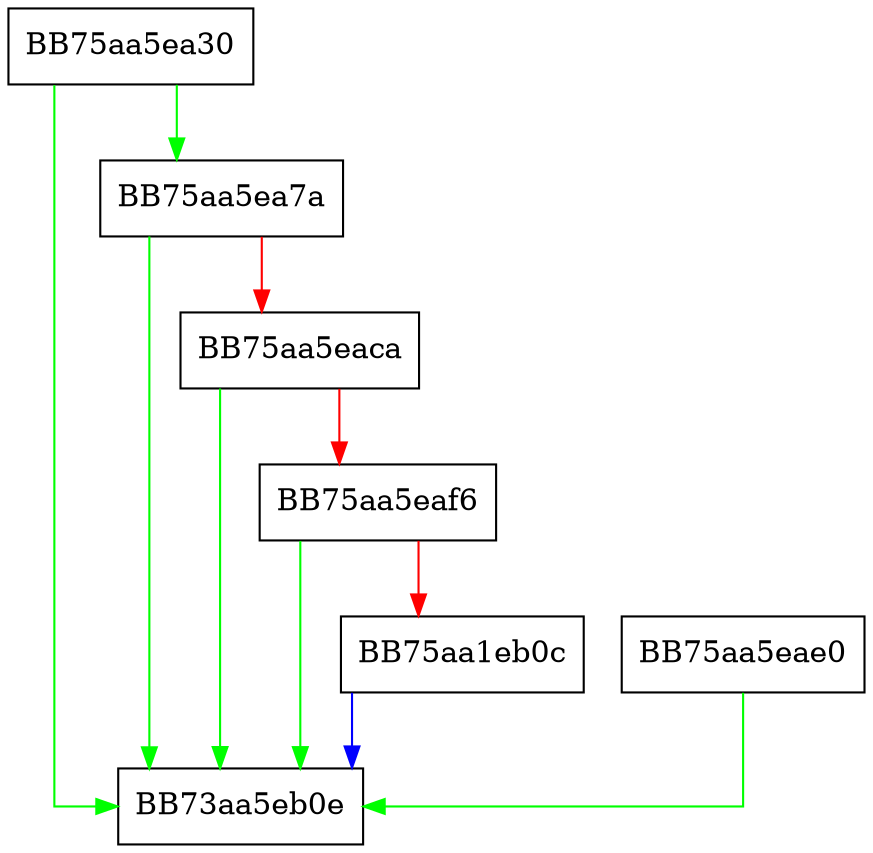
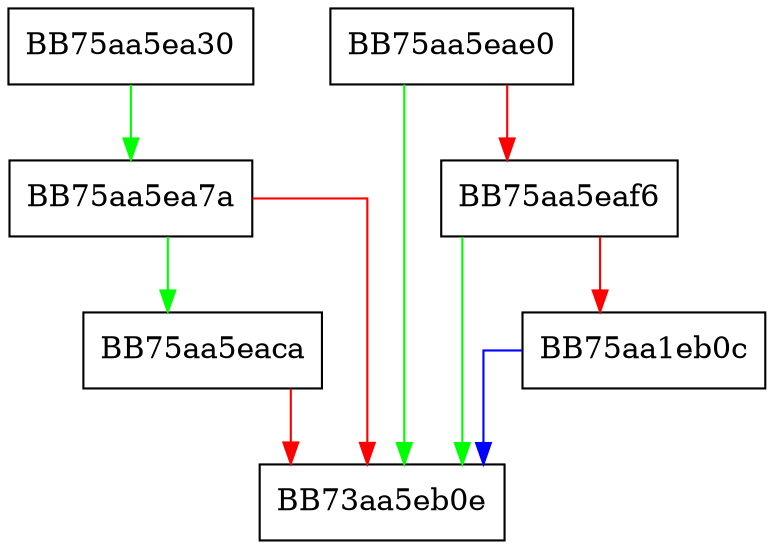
edge "BB75aa5ea7a" -> "BB75aa5eaca": color red -> green
edge "BB75aa5eaca" -> "BB75aa5eaf6": now "BB75aa5eae0" -> "BB75aa5eaf6"
edge "BB75aa5ea30" -> "BB73aa5eb0e": removed
edge "BB75aa5ea7a" -> "BB73aa5eb0e": color green -> red
edge "BB75aa5eaca" -> "BB73aa5eb0e": color green -> red
